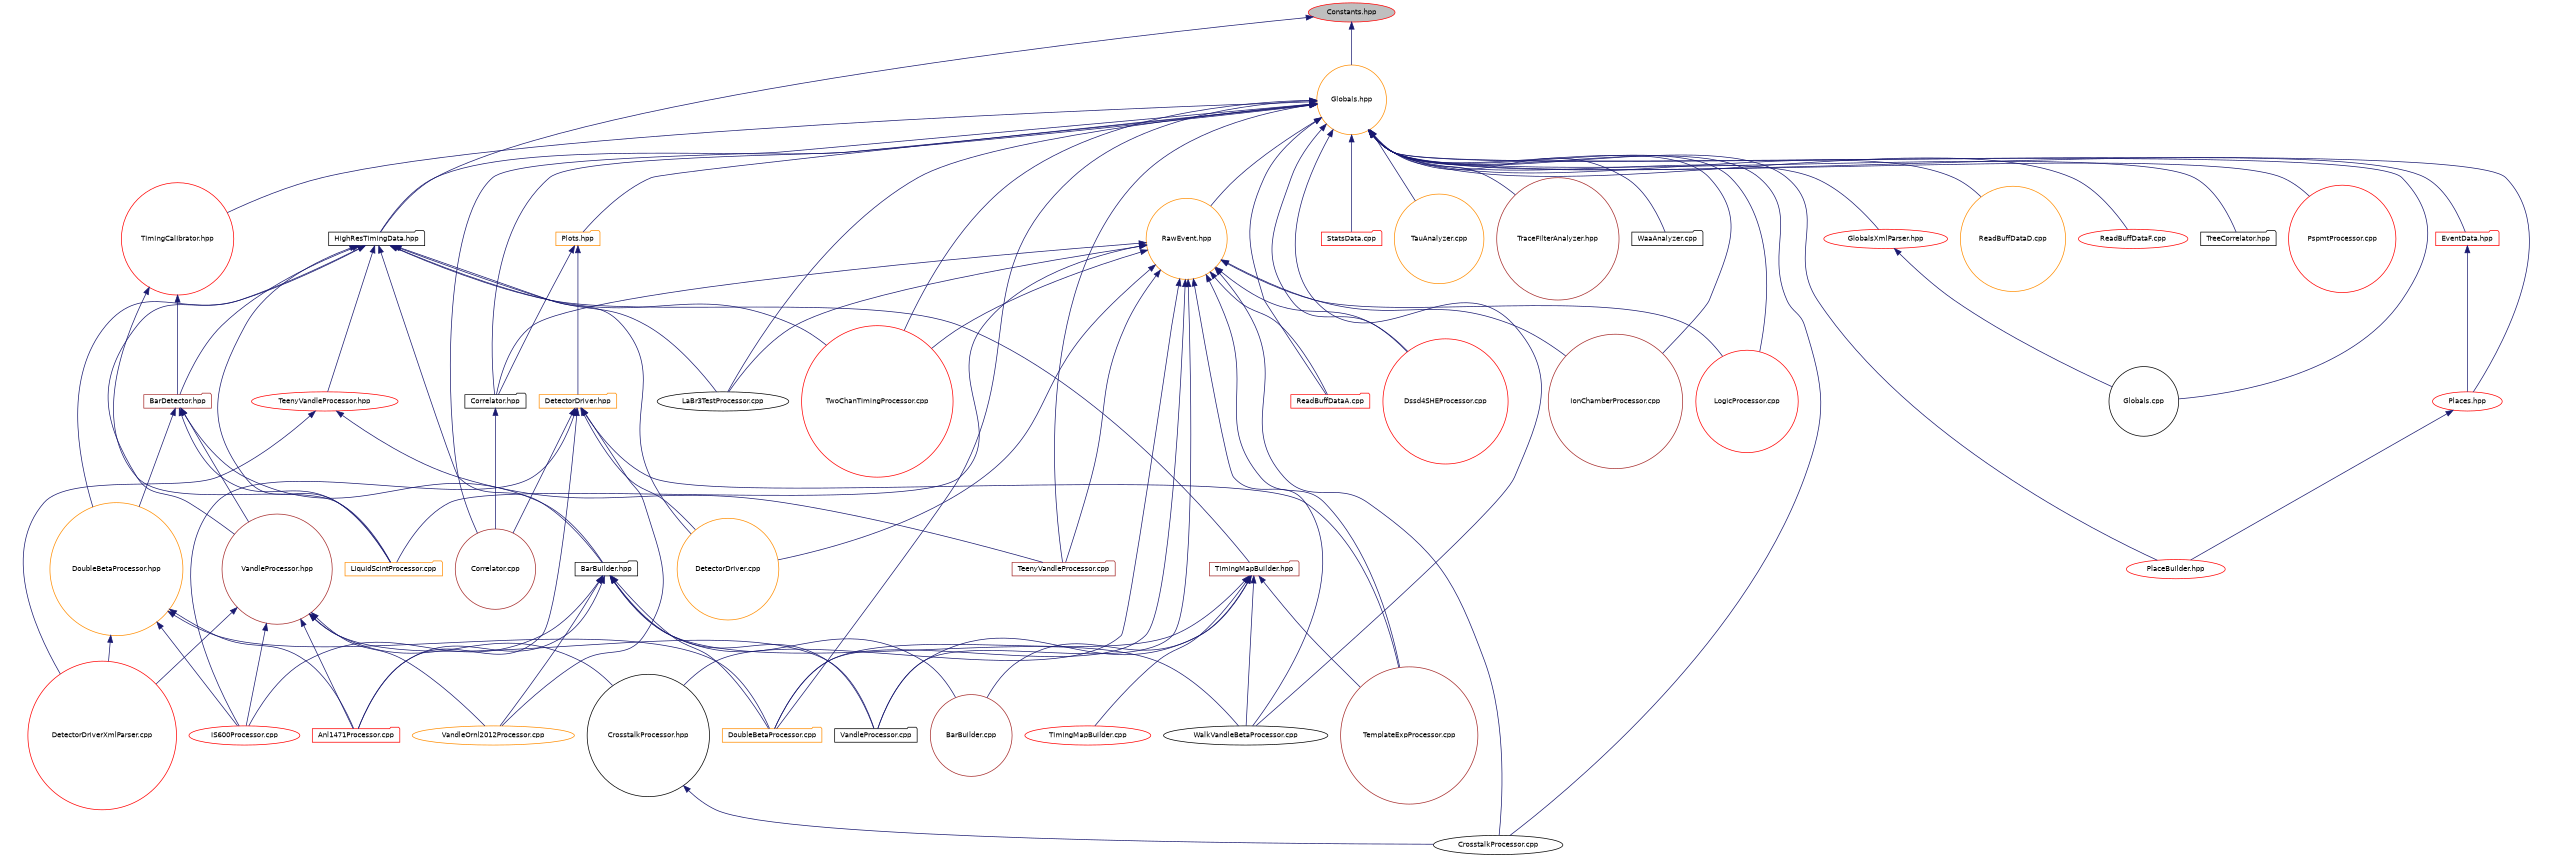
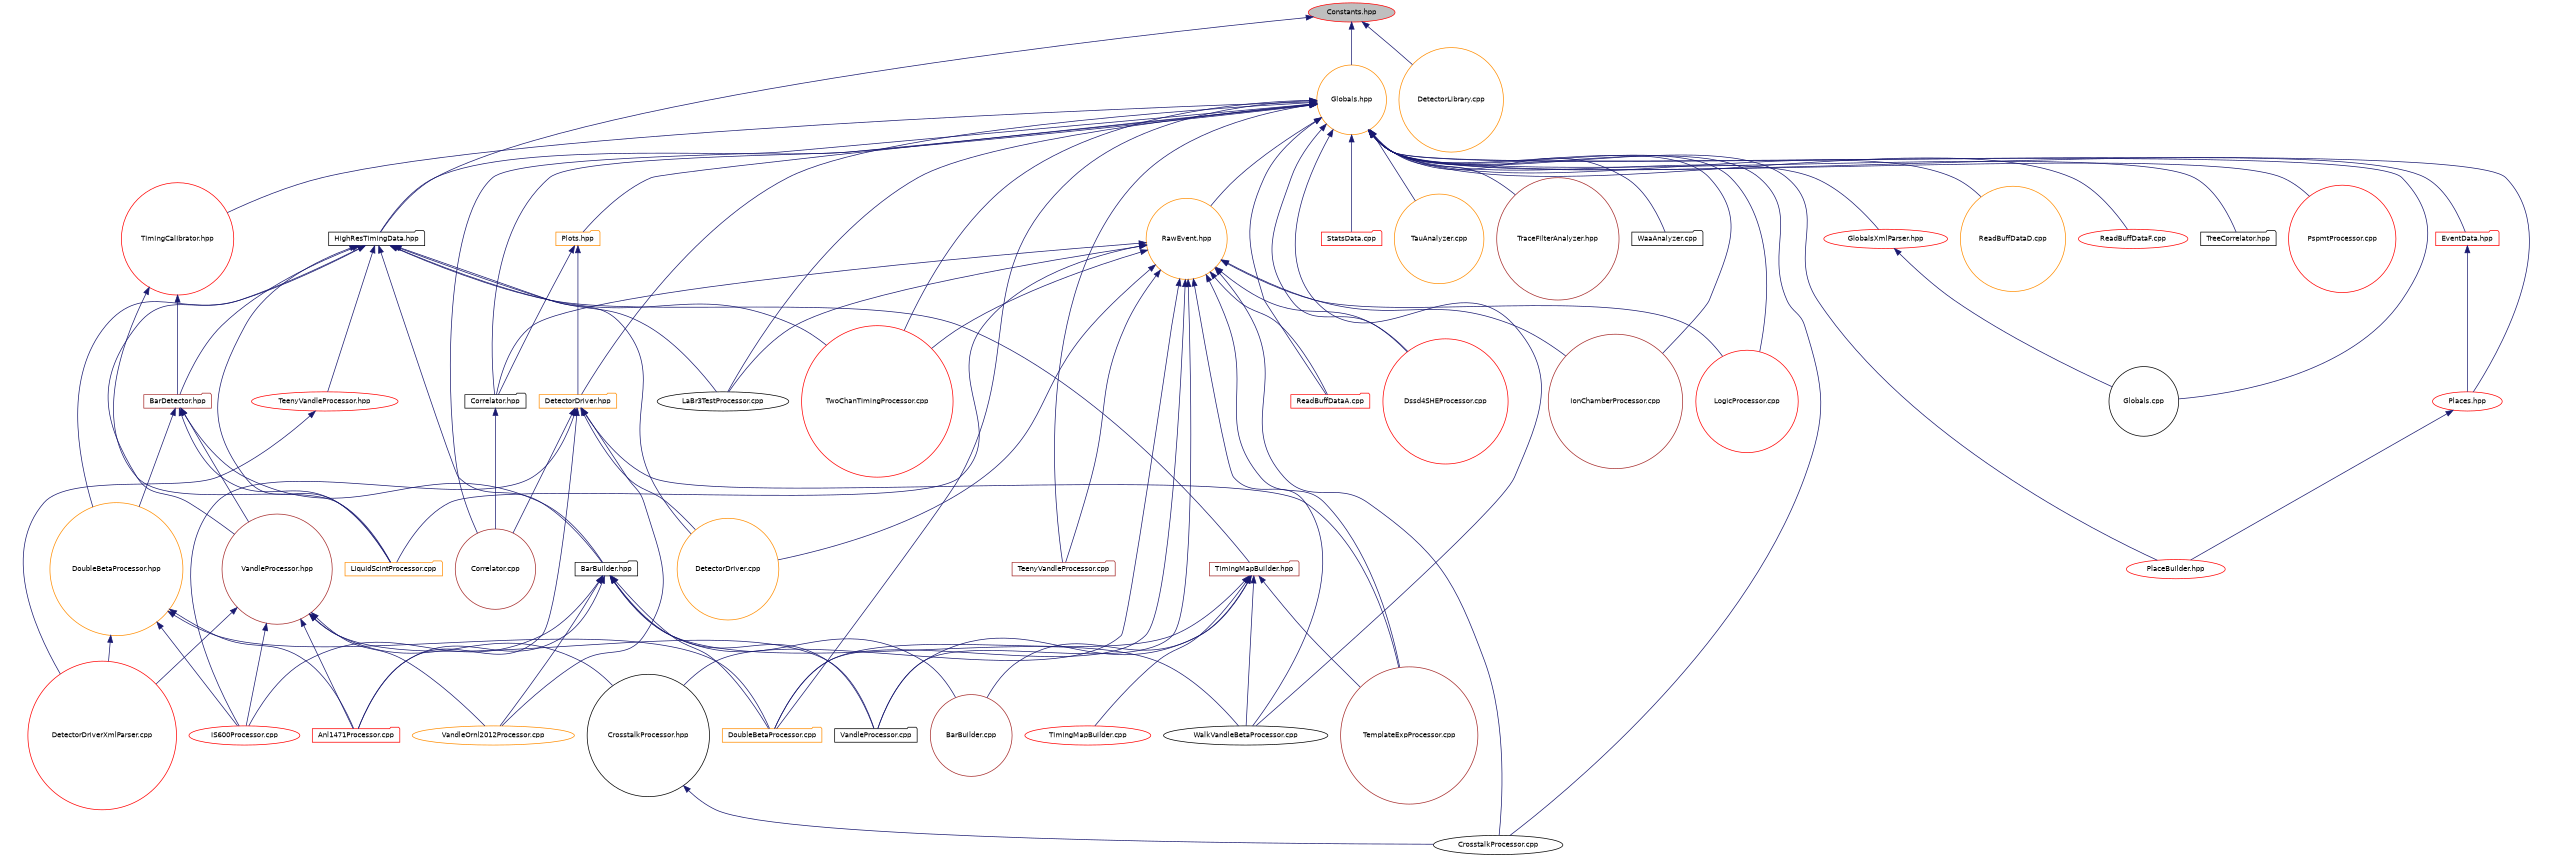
node "DetectorLibrary.cpp": added
edge "DetectorDriver.hpp" -> "Globals.hpp": added
edge "TeenyVandleProcessor.cpp" -> "TeenyVandleProcessor.hpp": removed
